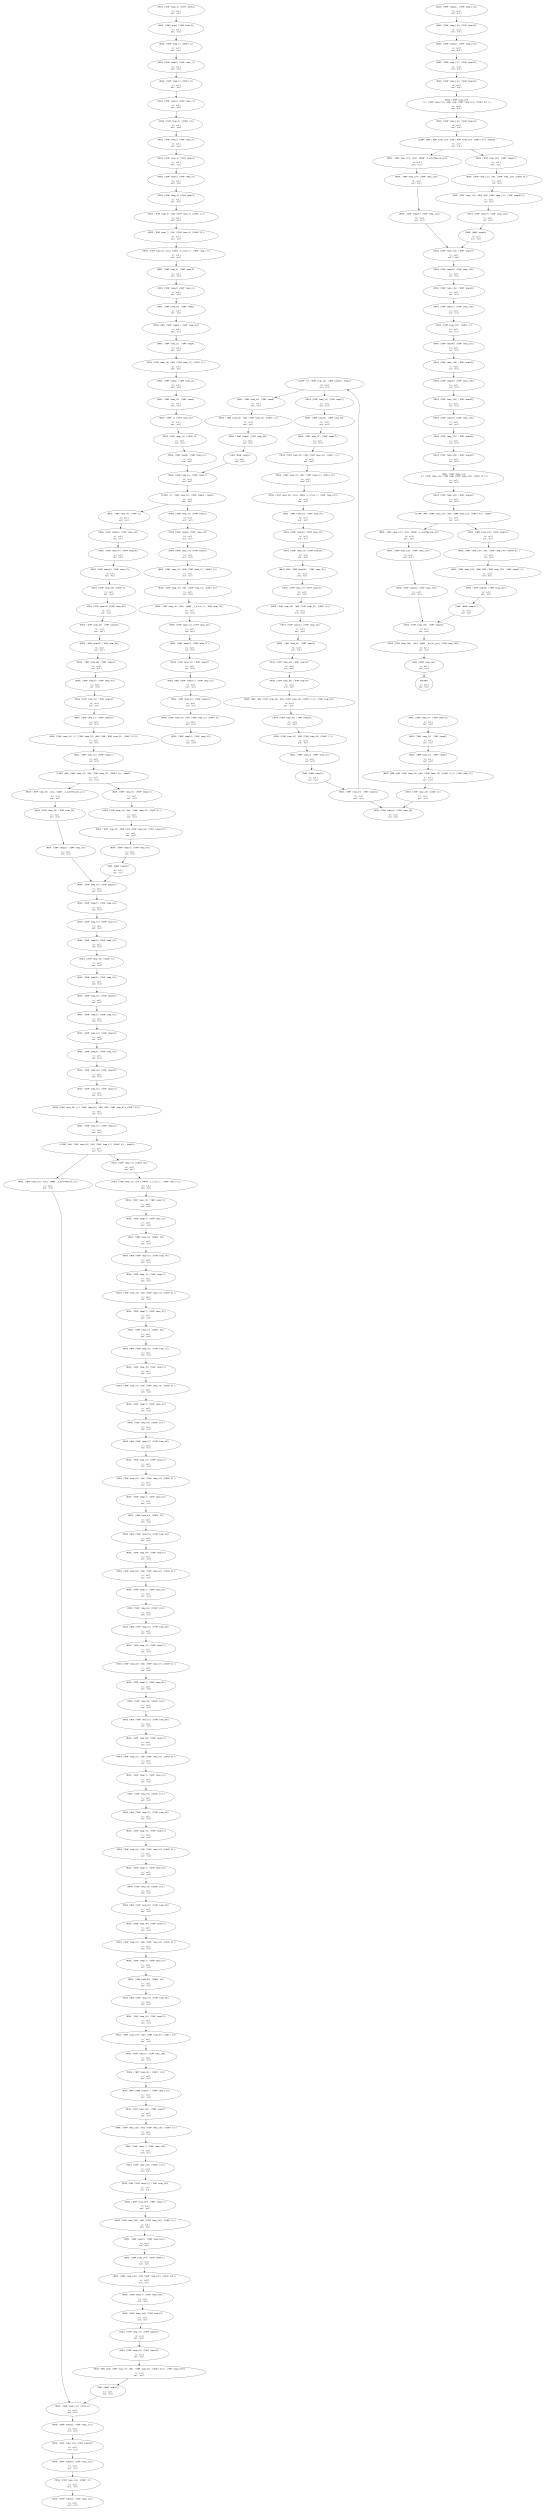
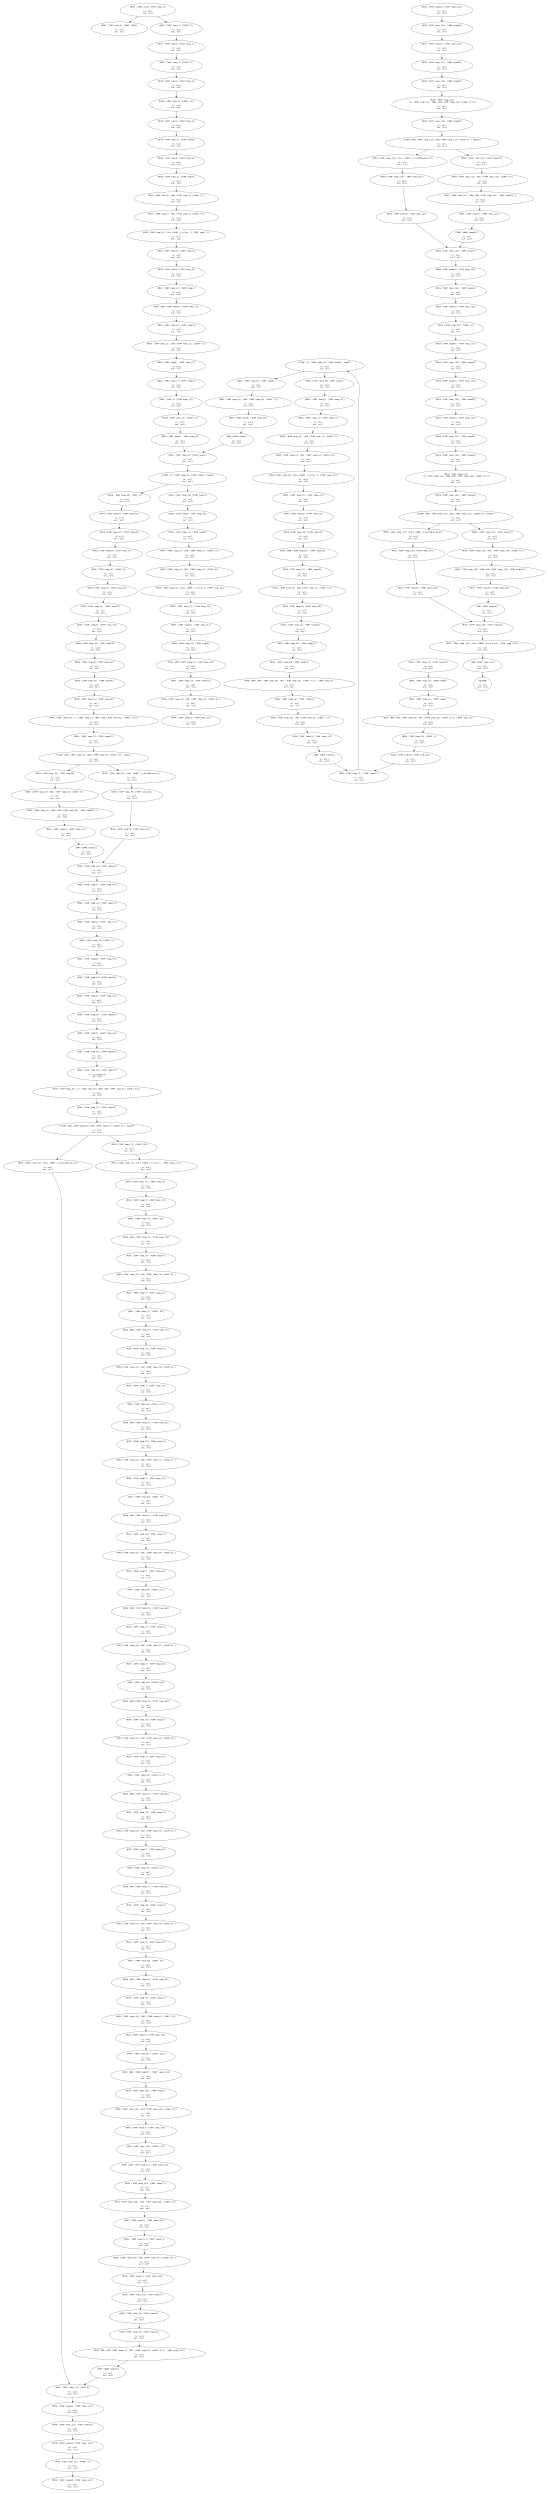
edge "(MOVE (TEMP temp_0) (TEMP _ARG0)) in: null out: null" -> "(MOVE (TEMP args) (TEMP temp_0)) in: null out: null": reversed
edge "(MOVE (TEMP temp_29) (TEMP temp14)) in: null out: null" -> "(MOVE (TEMP temp14) (TEMP temp_28)) in: null out: null": reversed
node "(MOVE (TEMP temp_65) (TEMP temp27)) in: null out: null": label "(MOVE (TEMP temp_65) (TEMP temp27)) in: null out: null" -> "(MOVE (TEMP temp_65) (TEMP temp27)) in: outOfBounds out: null"
